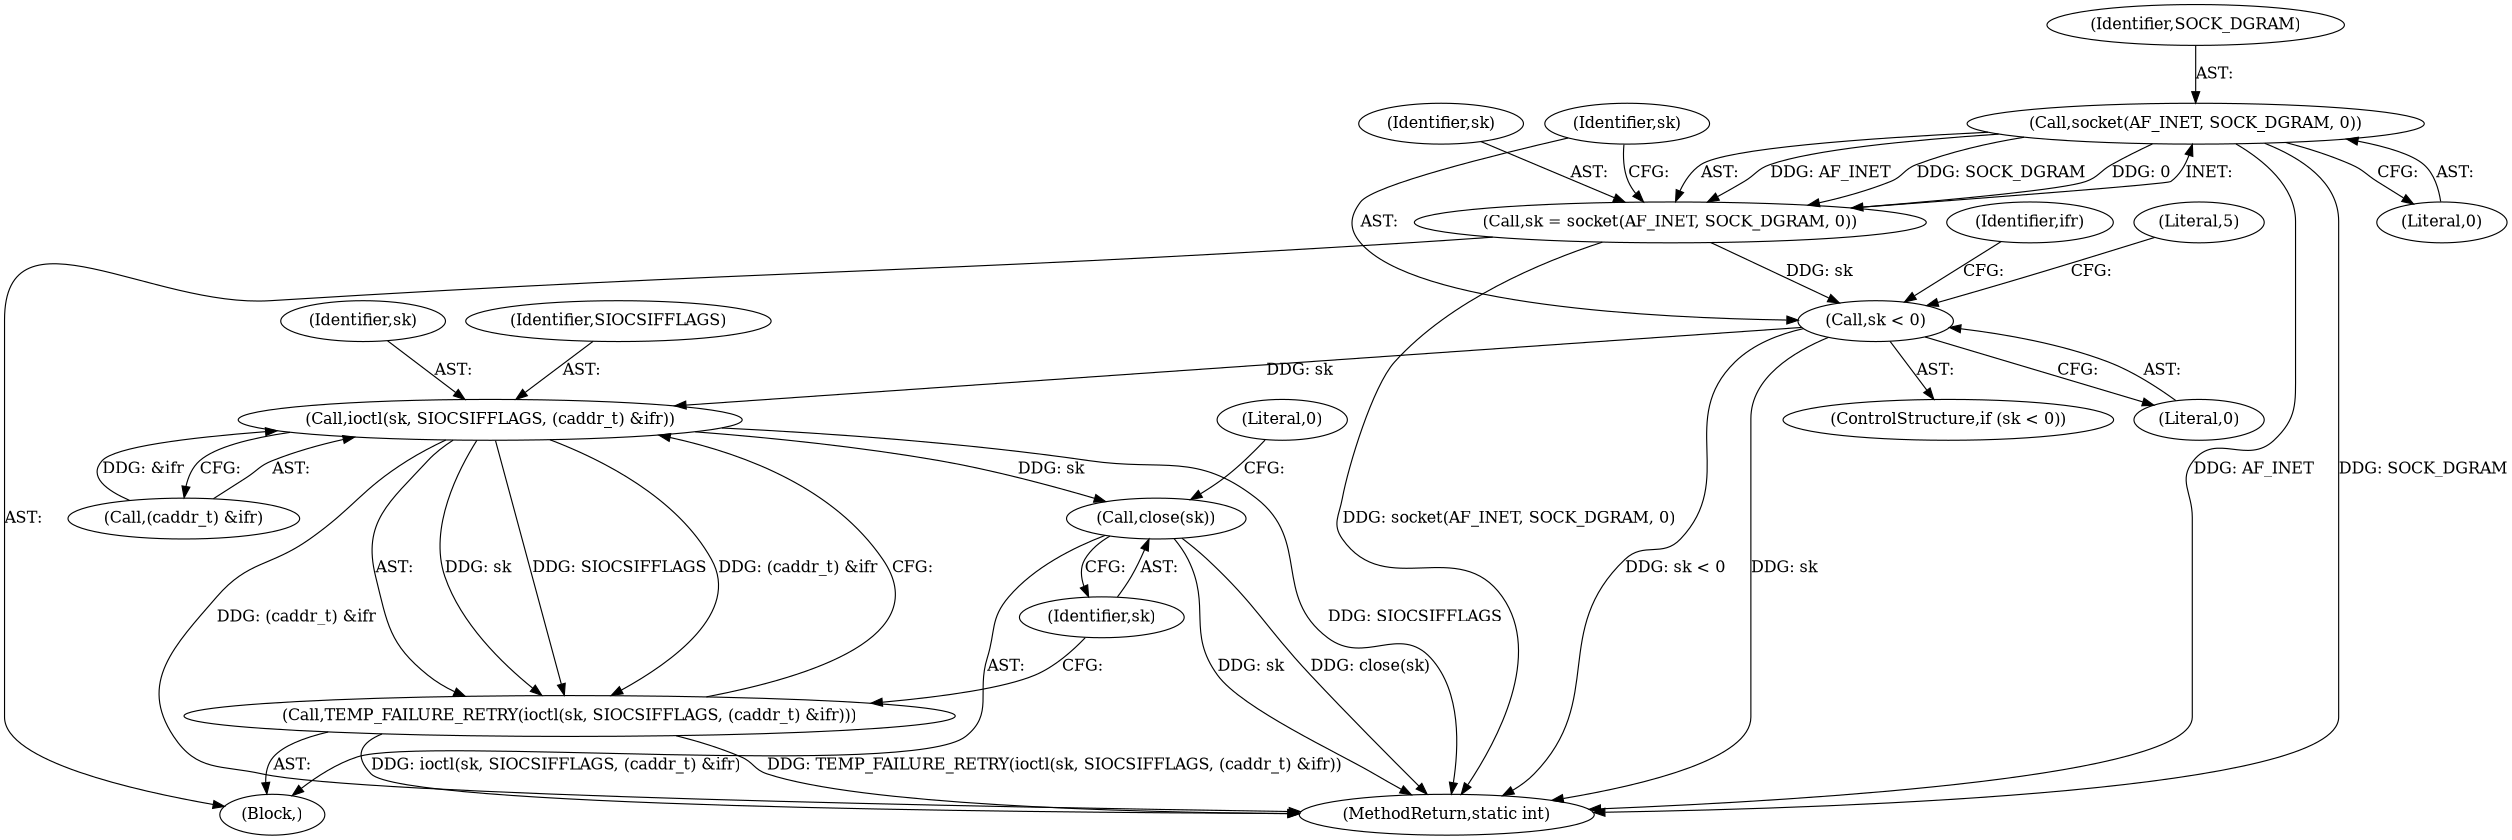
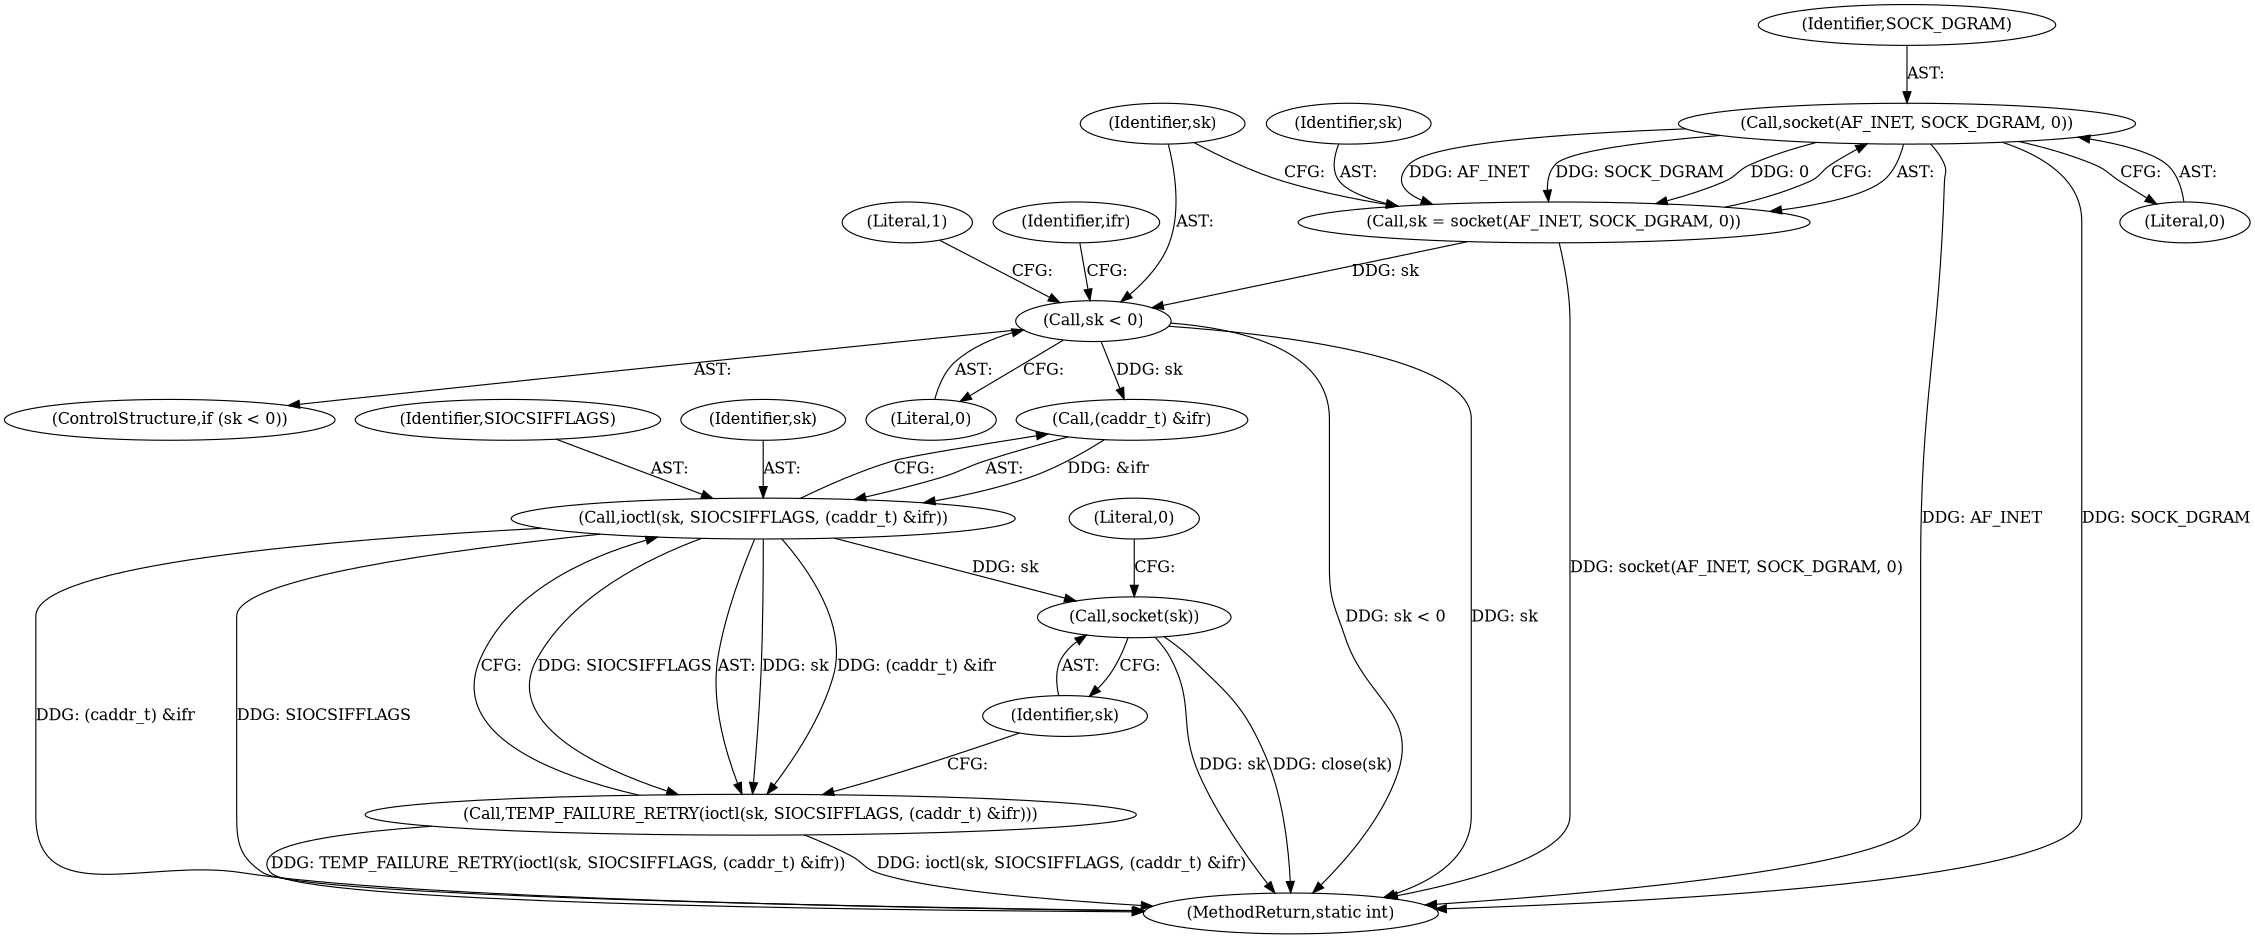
edge "(Call,sk = socket(AF_INET, SOCK_DGRAM, 0))" -> "(Call,socket(AF_INET, SOCK_DGRAM, 0))": label "INET: " -> "CFG: "
node "(Literal,5)": label "(Literal,5)" -> "(Literal,1)"
edge "(Call,sk < 0)" -> "(Call,ioctl(sk, SIOCSIFFLAGS, (caddr_t) &ifr))": now "(Call,sk < 0)" -> "(Call,(caddr_t) &ifr)"
node "(Call,close(sk))": label "(Call,close(sk))" -> "(Call,socket(sk))"
node "(Block,)": removed
